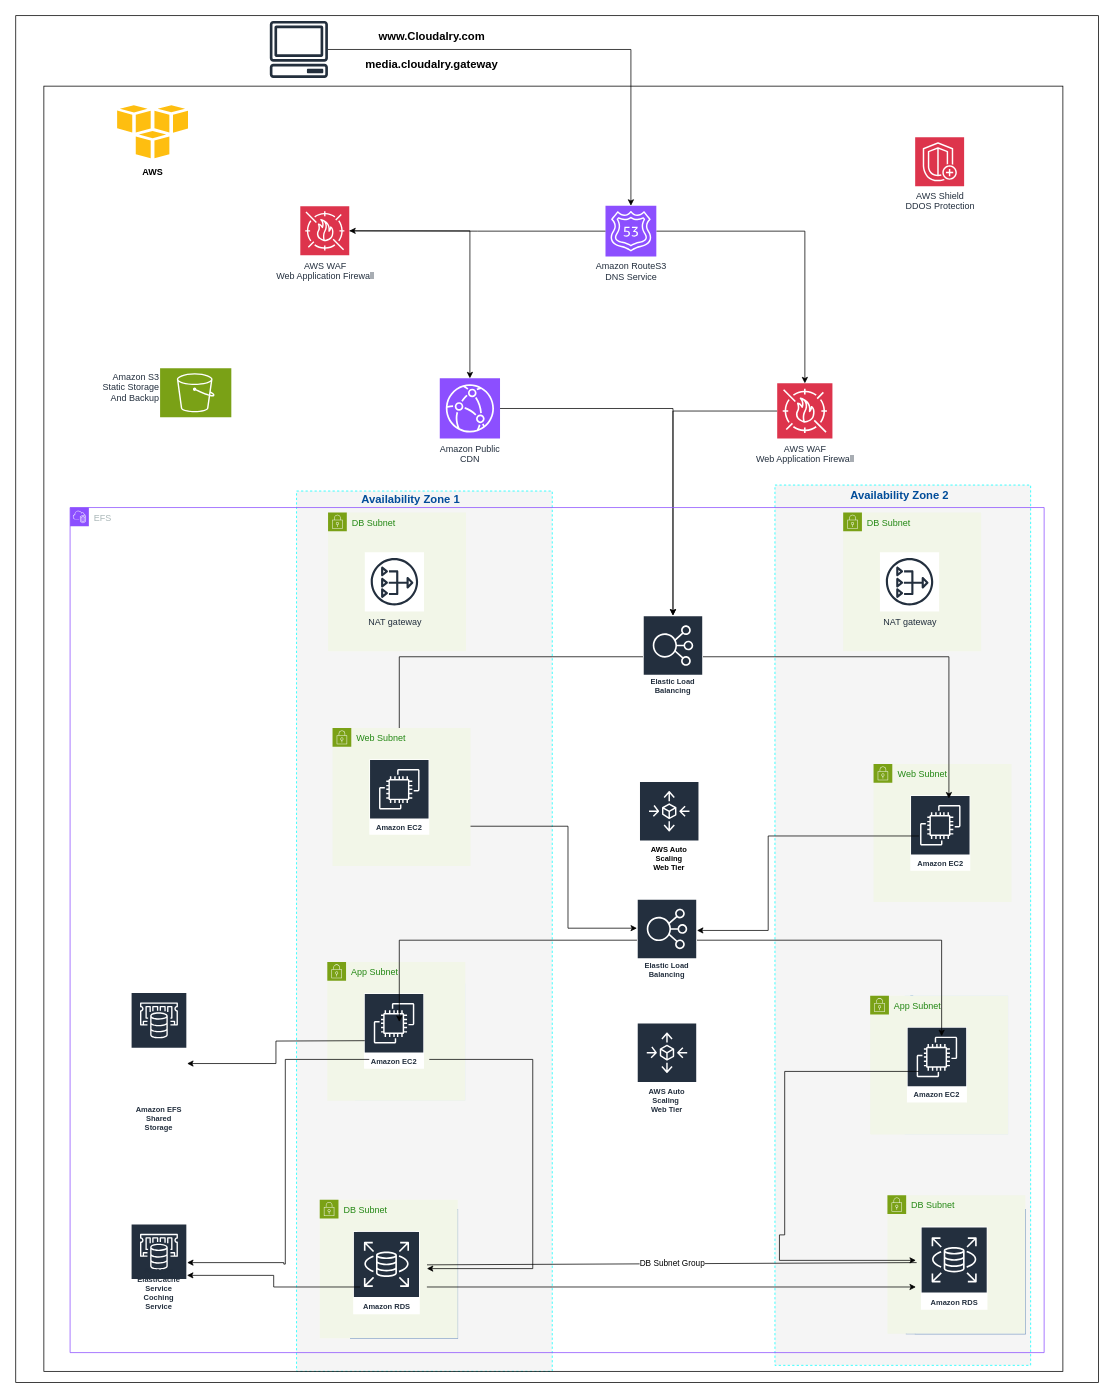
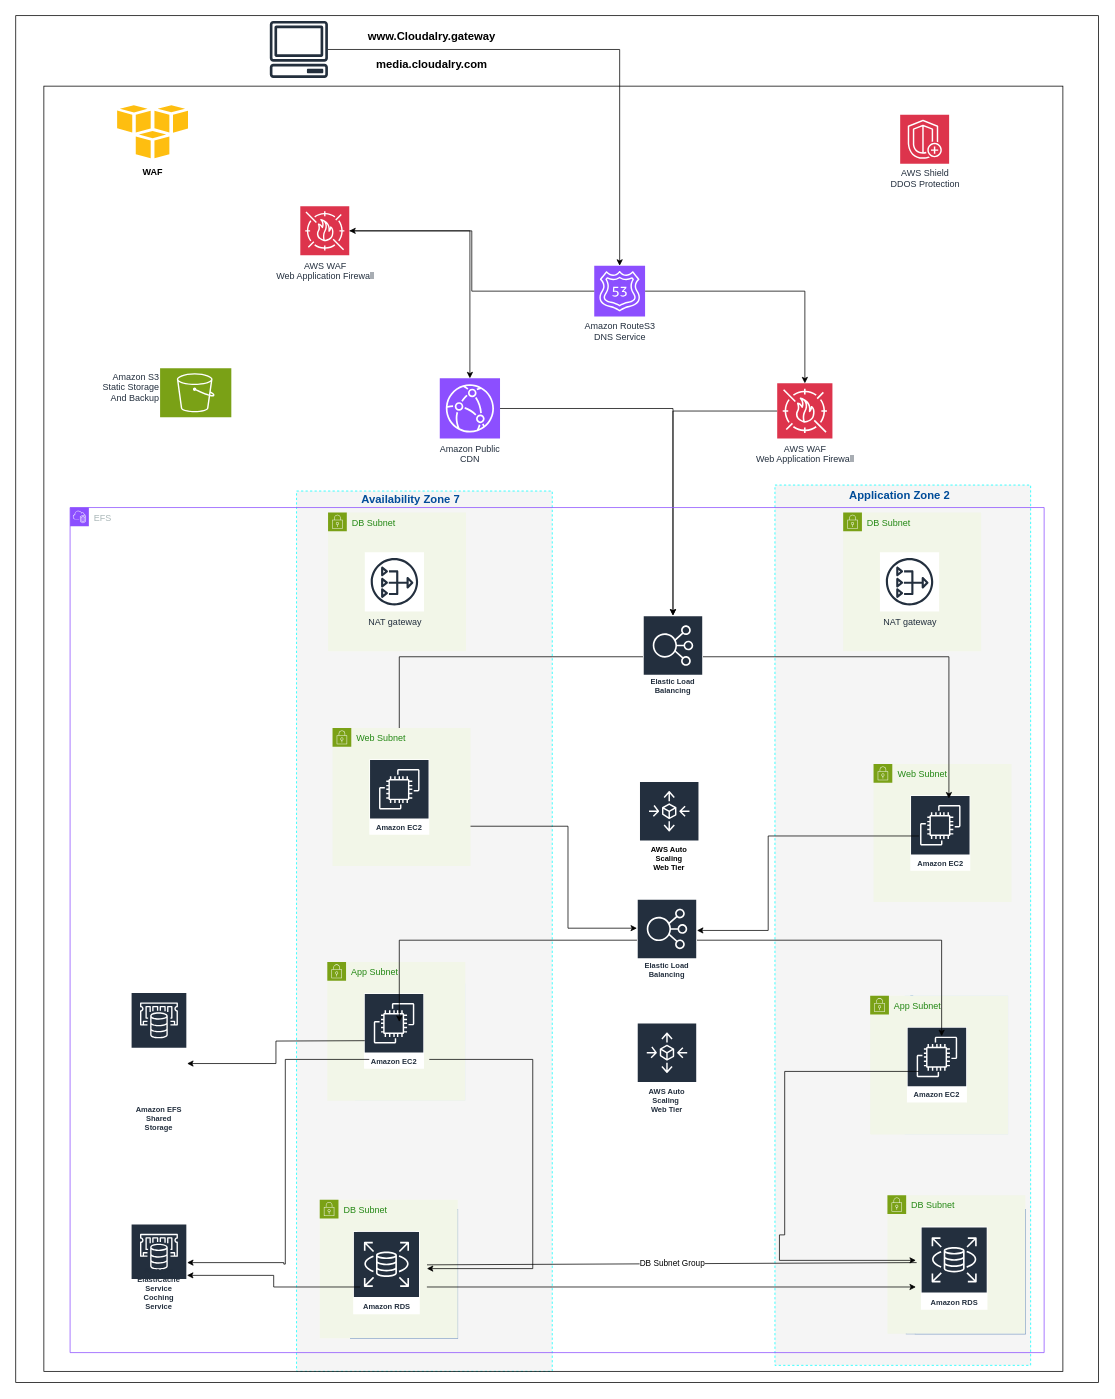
node "www.Cloudalry.com": label "www.Cloudalry.com" -> "www.Cloudalry.gateway"
node "media.cloudalry.gateway": label "media.cloudalry.gateway" -> "media.cloudalry.com"
node "AWS Shield DDOS Protection": moved (940, 161) -> (925, 139)
node "AWS": label "AWS" -> "WAF"
node "Amazon RouteS3 DNS Service": moved (631, 231) -> (620, 291)
node "Availability Zone 2": label "Availability Zone 2" -> "Application Zone 2"
node "Availability Zone 1": label "Availability Zone 1" -> "Availability Zone 7"
